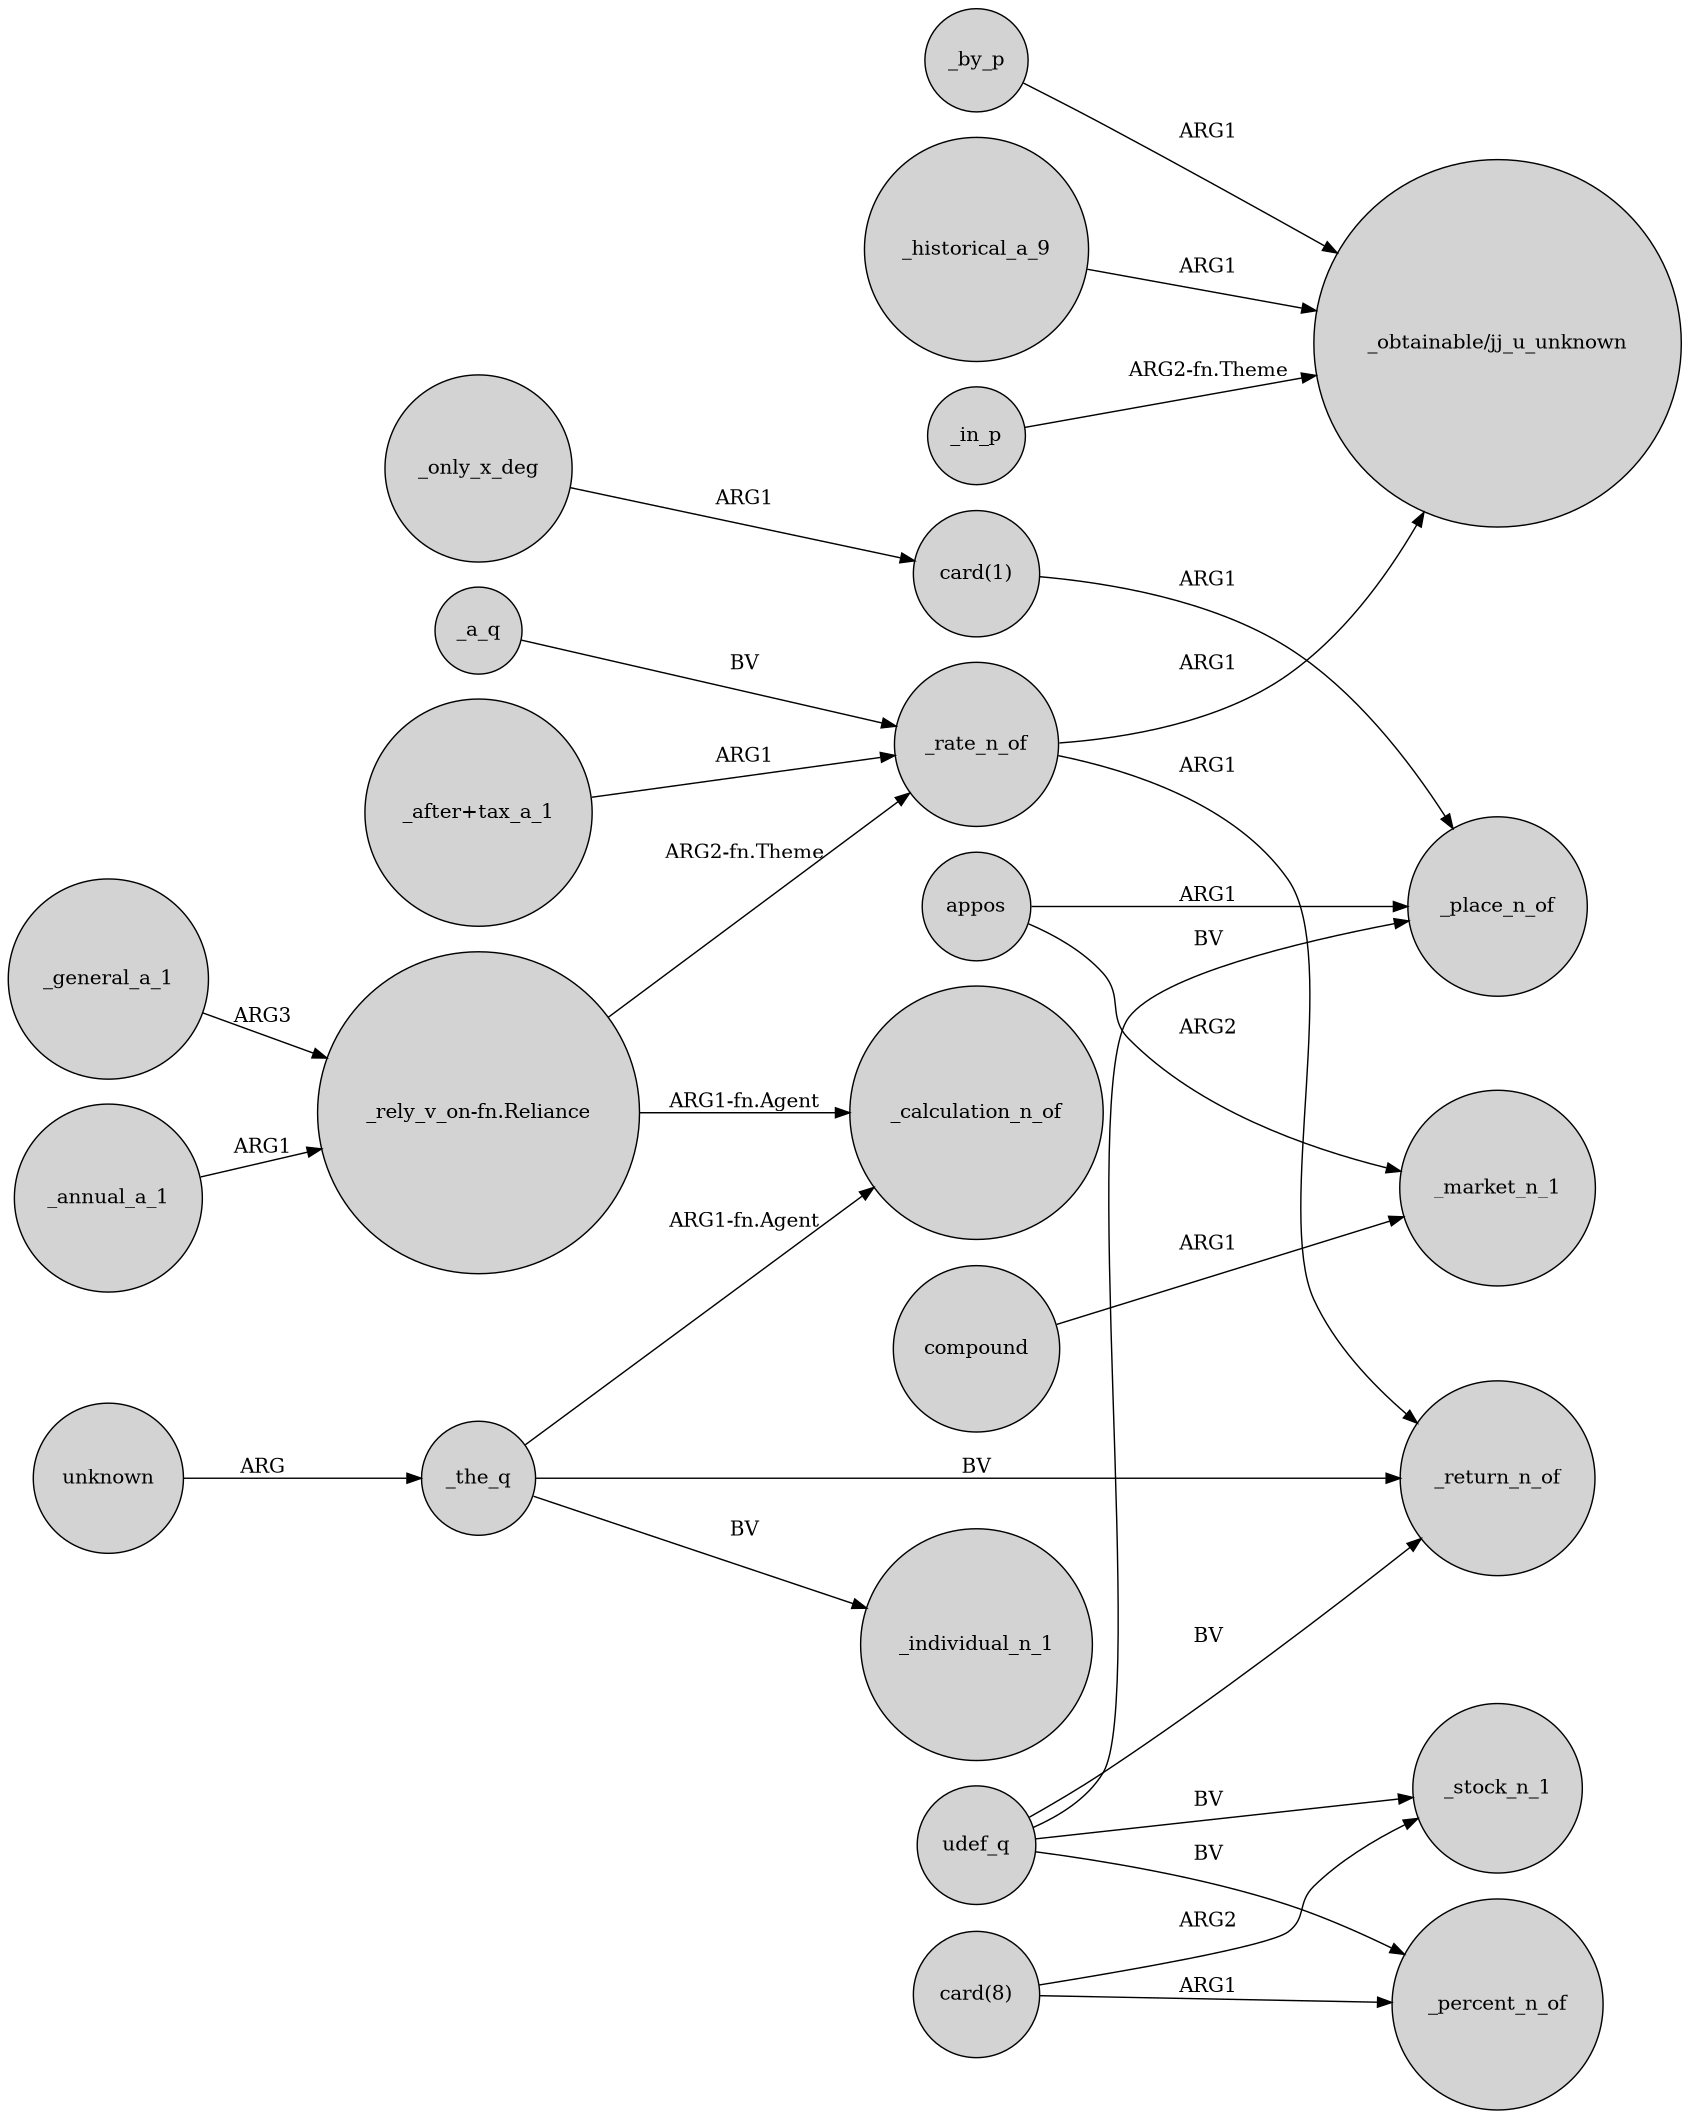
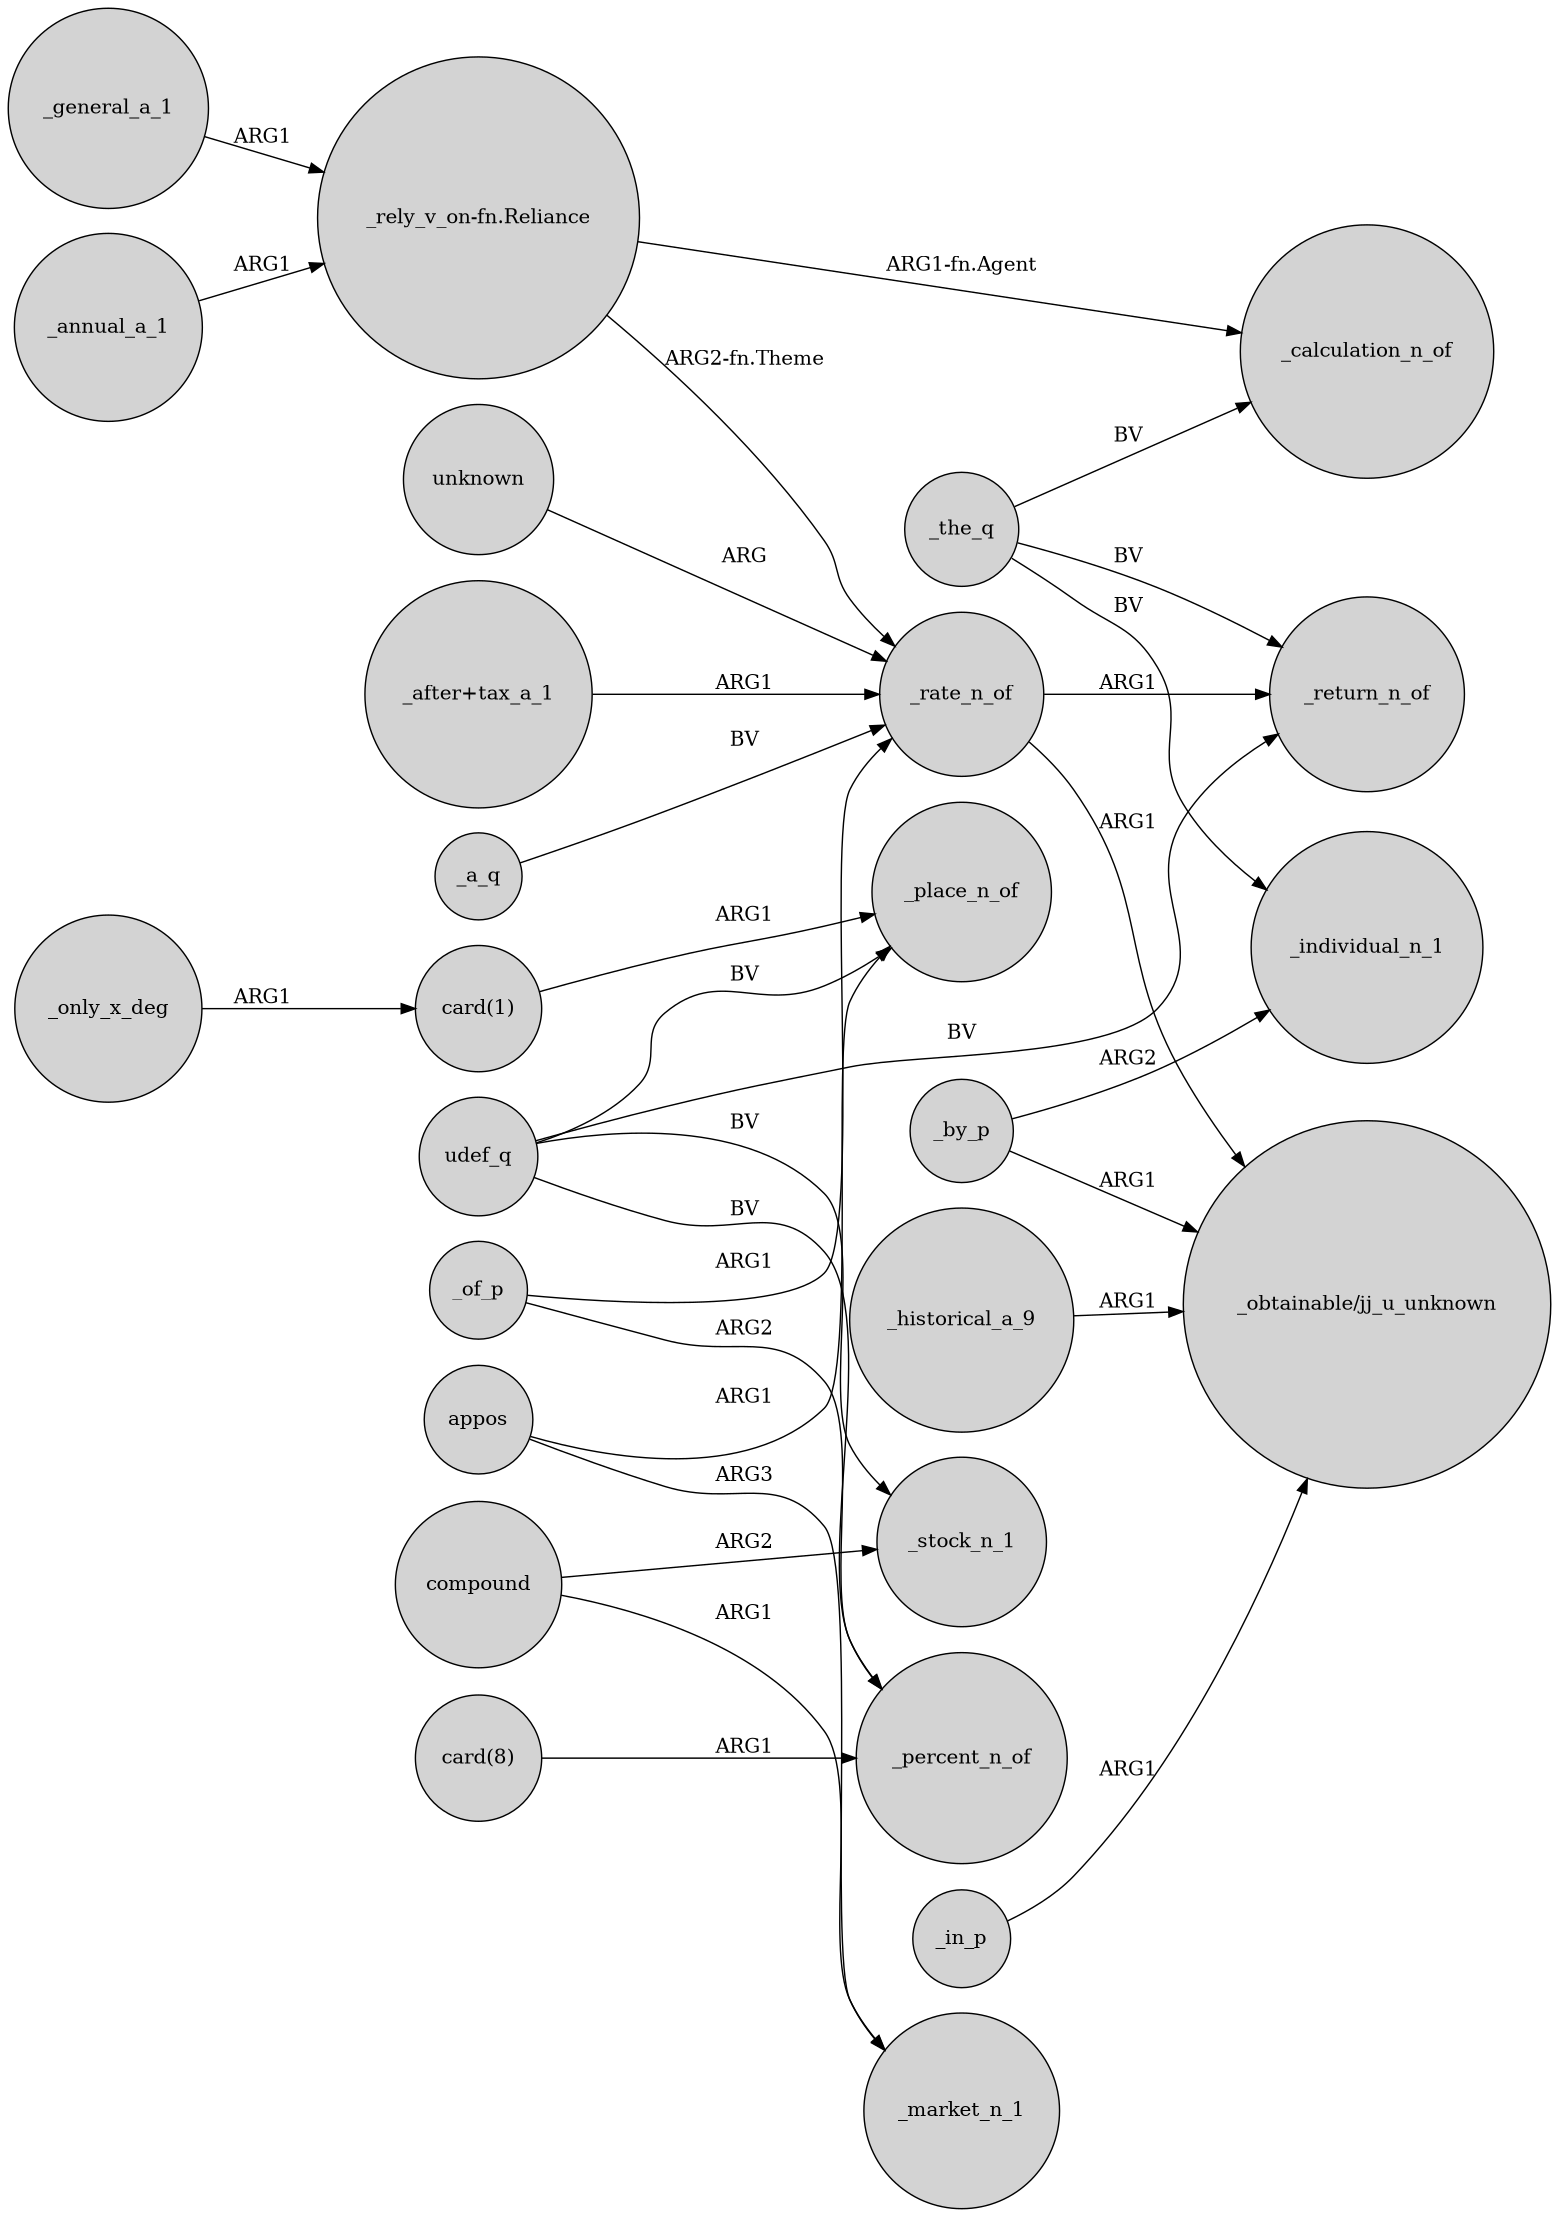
edge "_in_p" -> "_obtainable/jj_u_unknown": label "ARG2-fn.Theme" -> "ARG1"
edge "_general_a_1" -> "_rely_v_on-fn.Reliance": label "ARG3" -> "ARG1"
edge "appos" -> "_market_n_1": label "ARG2" -> "ARG3"
edge "_by_p" -> "_individual_n_1": added, label "ARG2"
edge "_the_q" -> "_calculation_n_of": label "ARG1-fn.Agent" -> "BV"
node "_of_p": added
edge "unknown" -> "_the_q": now "unknown" -> "_rate_n_of"
edge "card(8)" -> "_stock_n_1": now "compound" -> "_stock_n_1"
